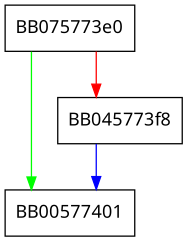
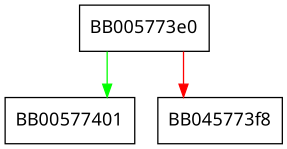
node "BB075773e0": label "BB075773e0" -> "BB005773e0"
edge "BB045773f8" -> "BB00577401": removed
